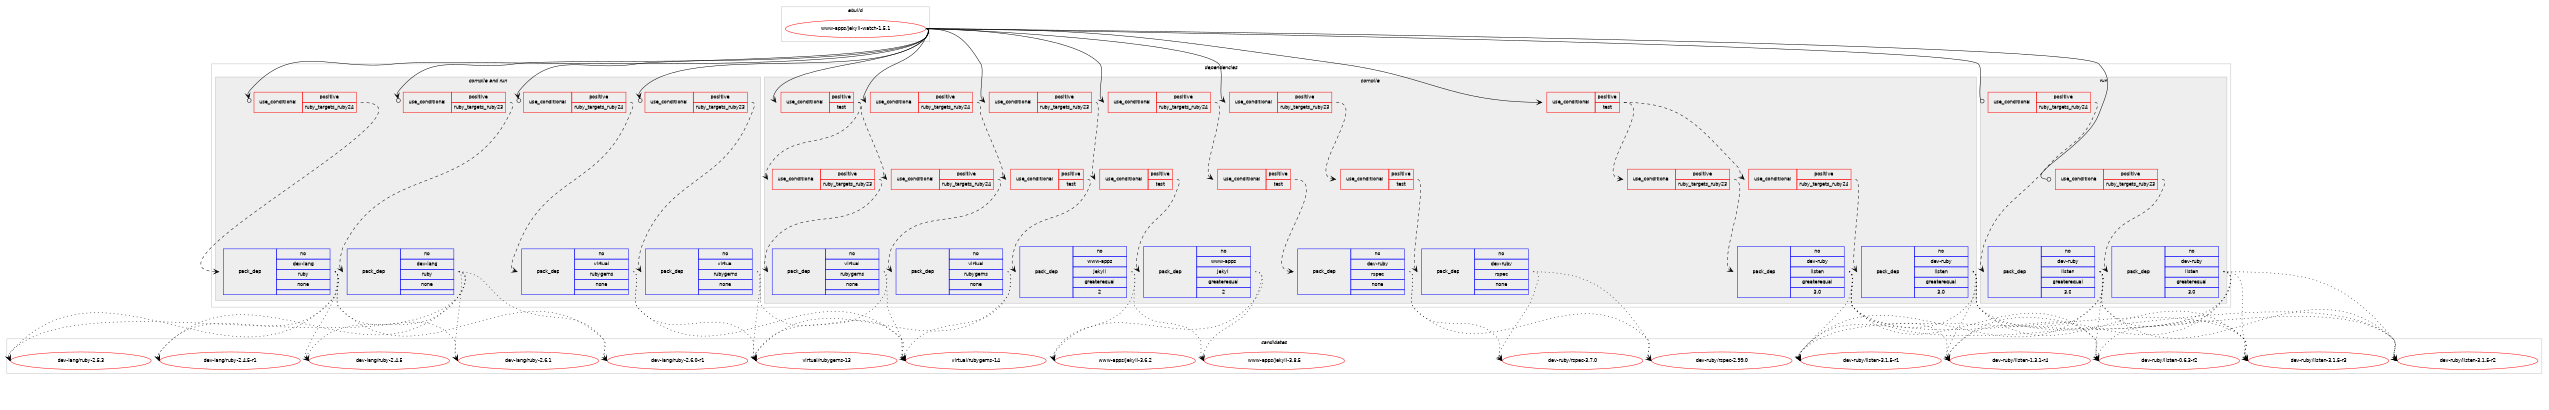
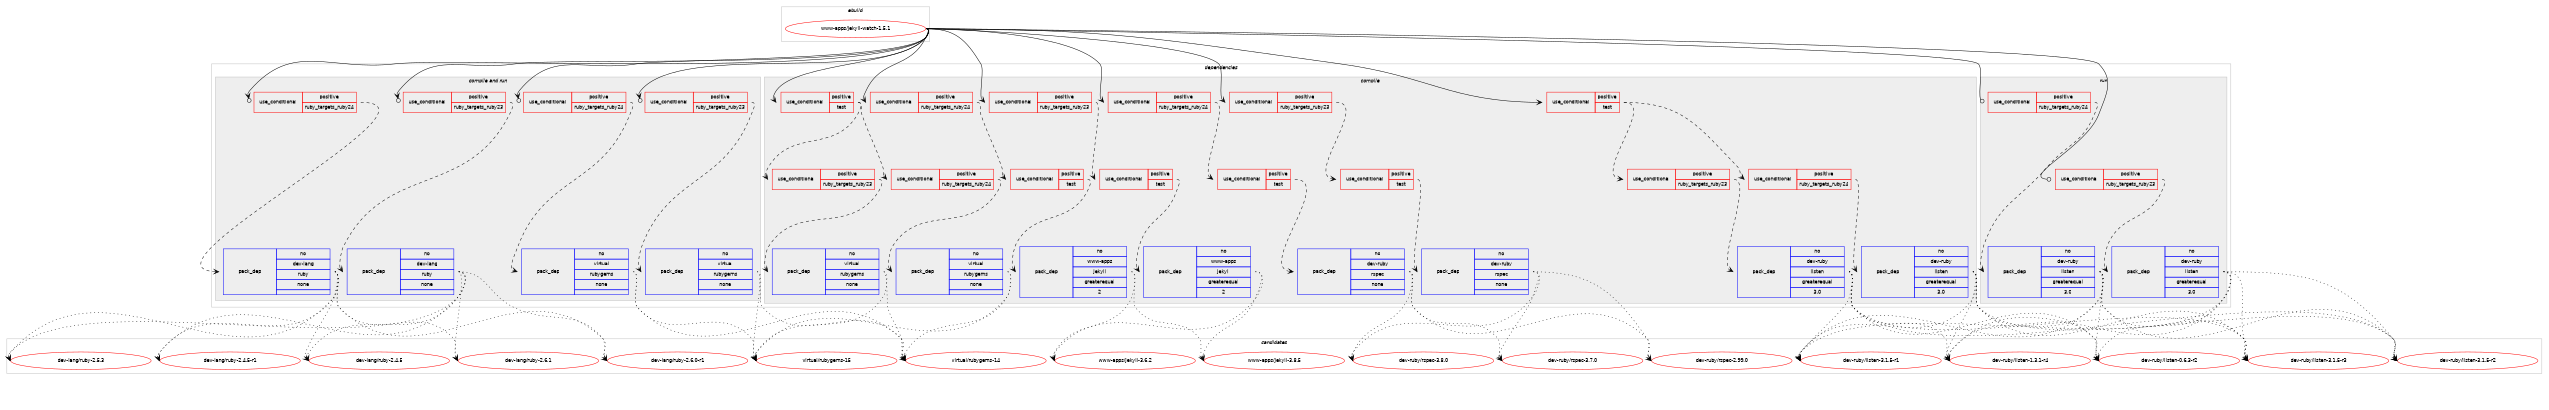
node "virtual/rubygems-13": label "virtual/rubygems-13" -> "virtual/rubygems-15"
node "dev-ruby/rspec-3.8.0": added
